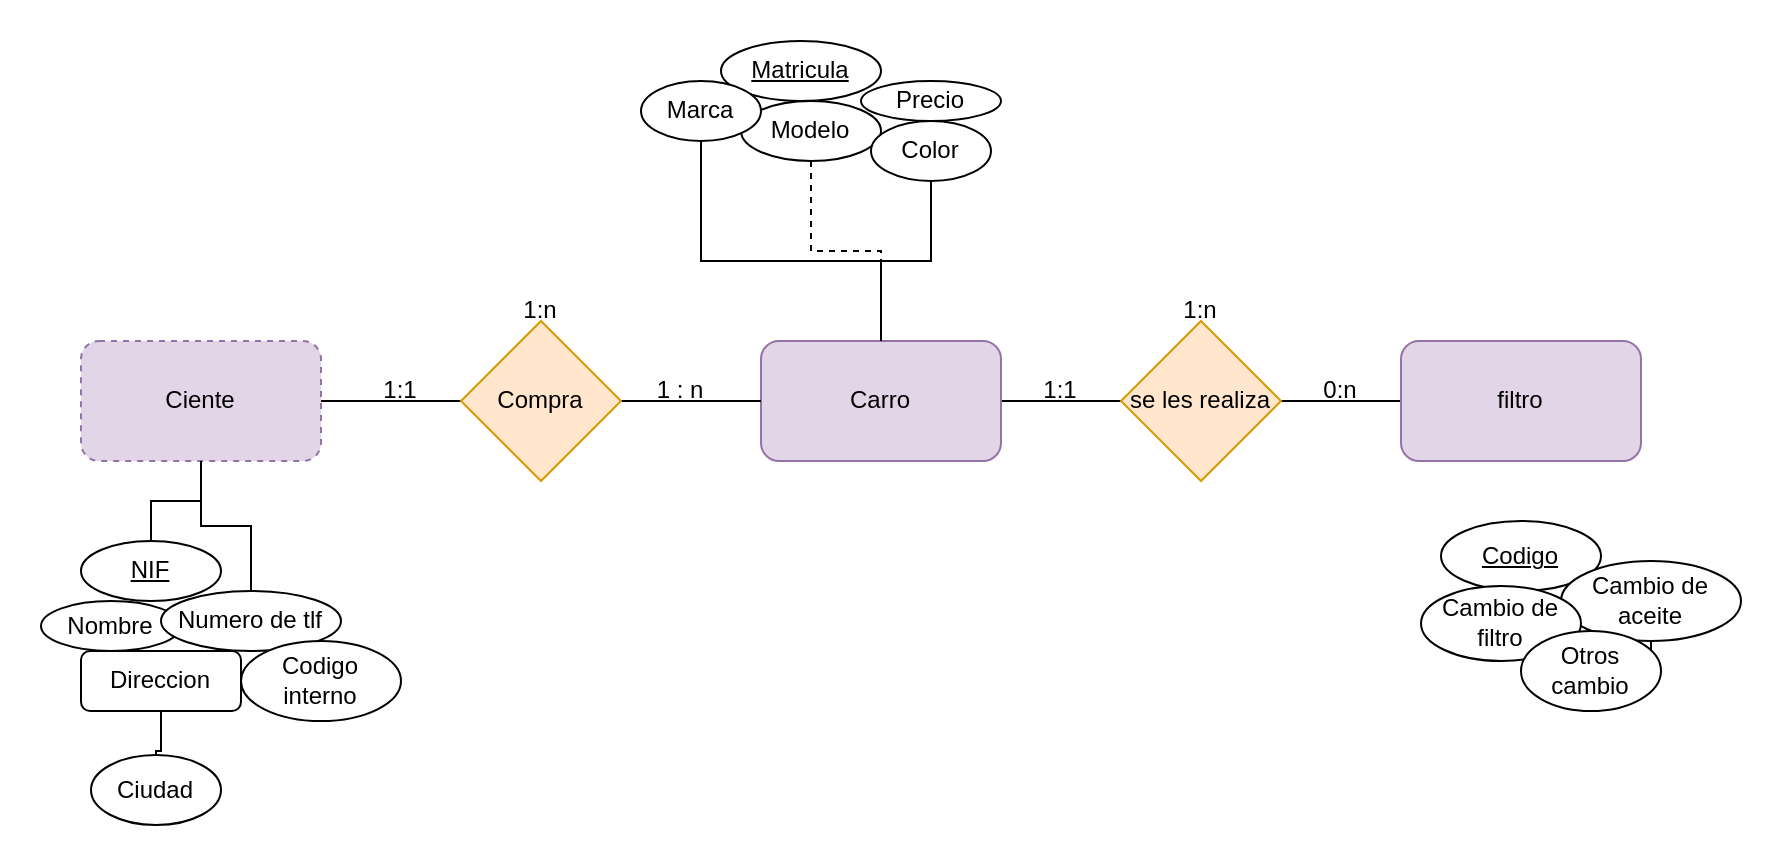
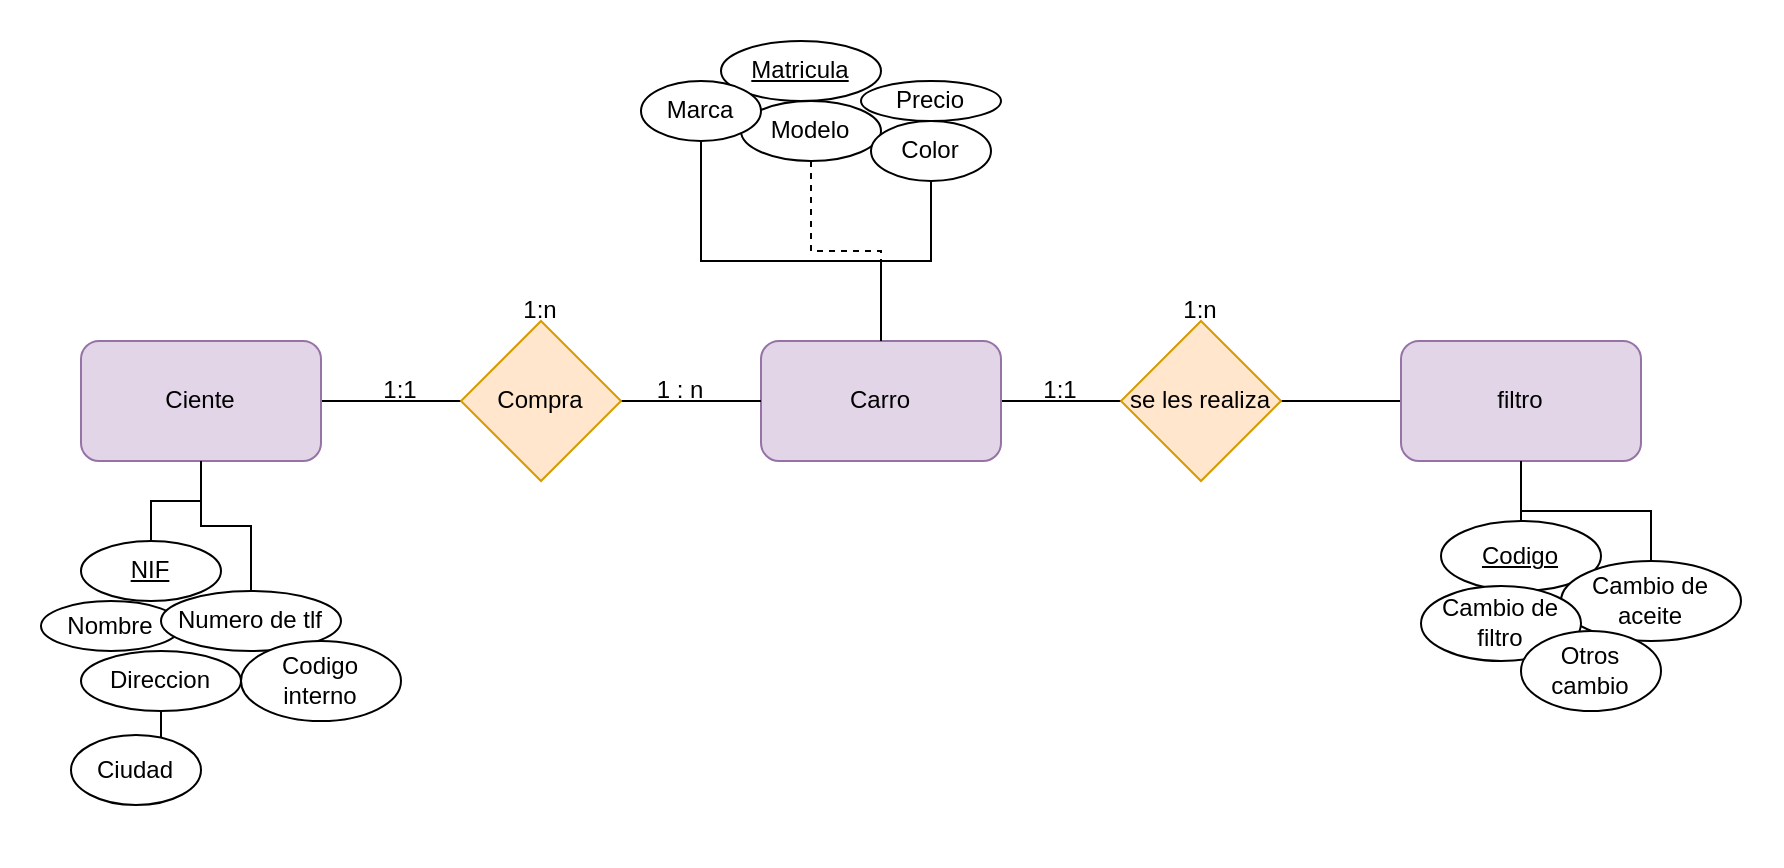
node "0:n": removed
node "Ciente": style dashed -> solid
edge "filtro" -- "Codigo": added
edge "Cambio de aceite" -- "Otros cambio": now "Cambio de aceite" -- "filtro"
node "Direccion": shape rounded rectangle -> ellipse
node "Ciudad": moved (156, 790) -> (136, 770)
